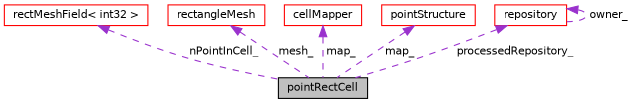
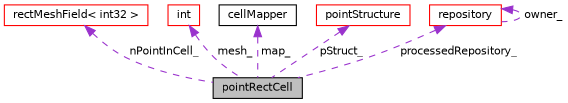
node "rectangleMesh": label "rectangleMesh" -> "int"
node "cellMapper": color red -> black
edge "pointRectCell" -> "pointStructure": label " map_" -> " pStruct_"
